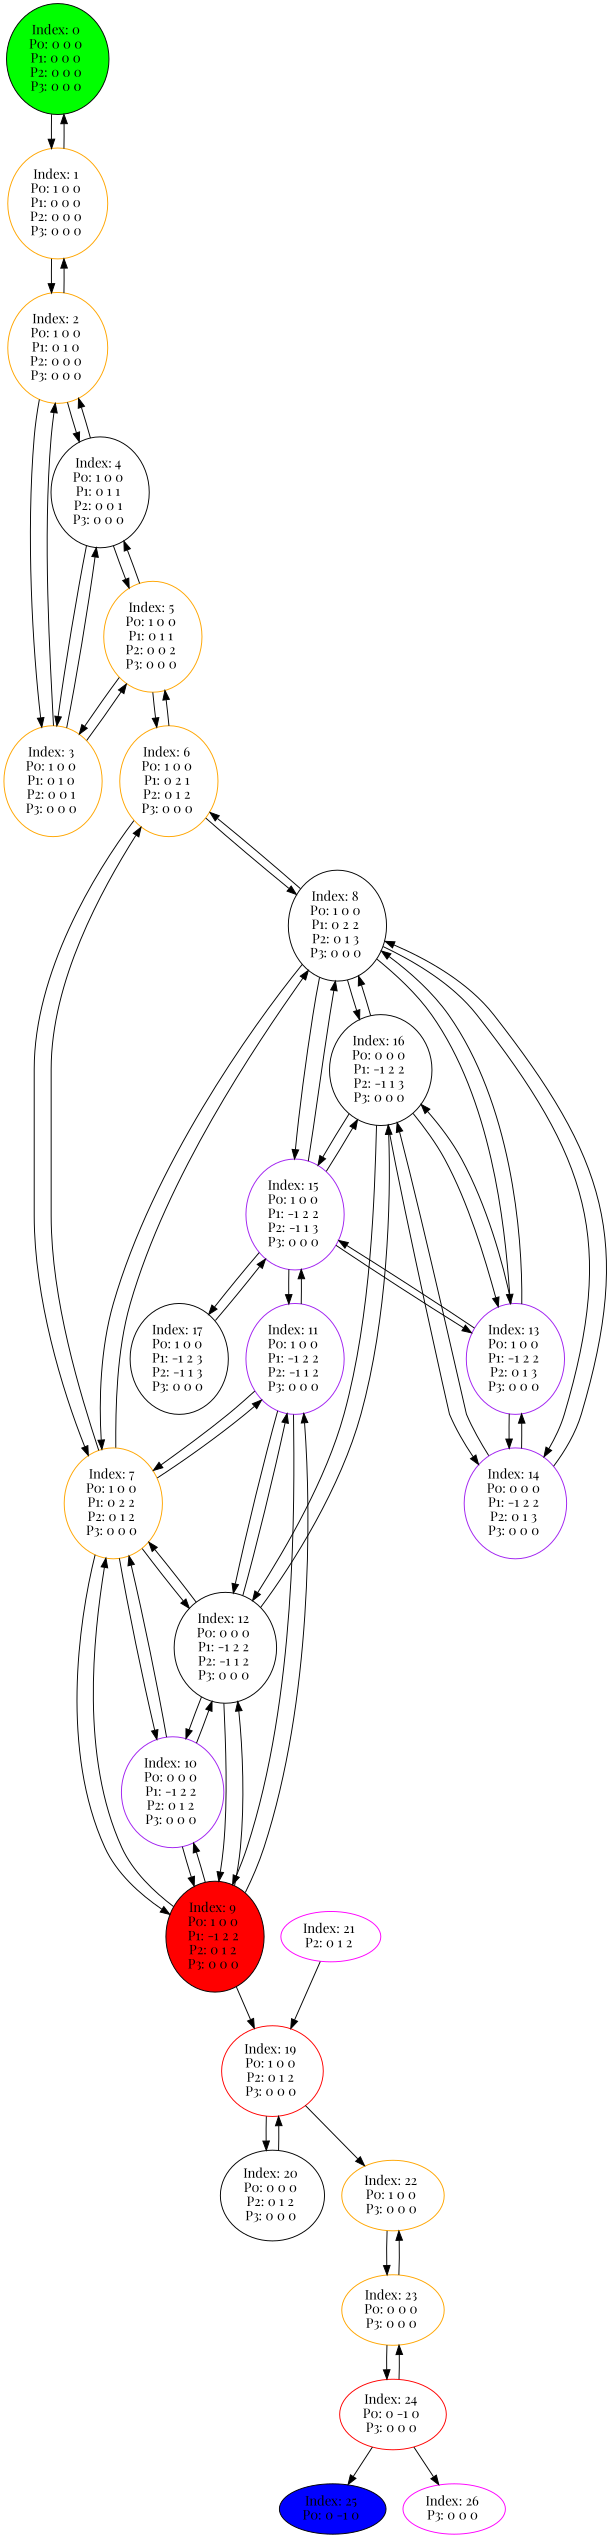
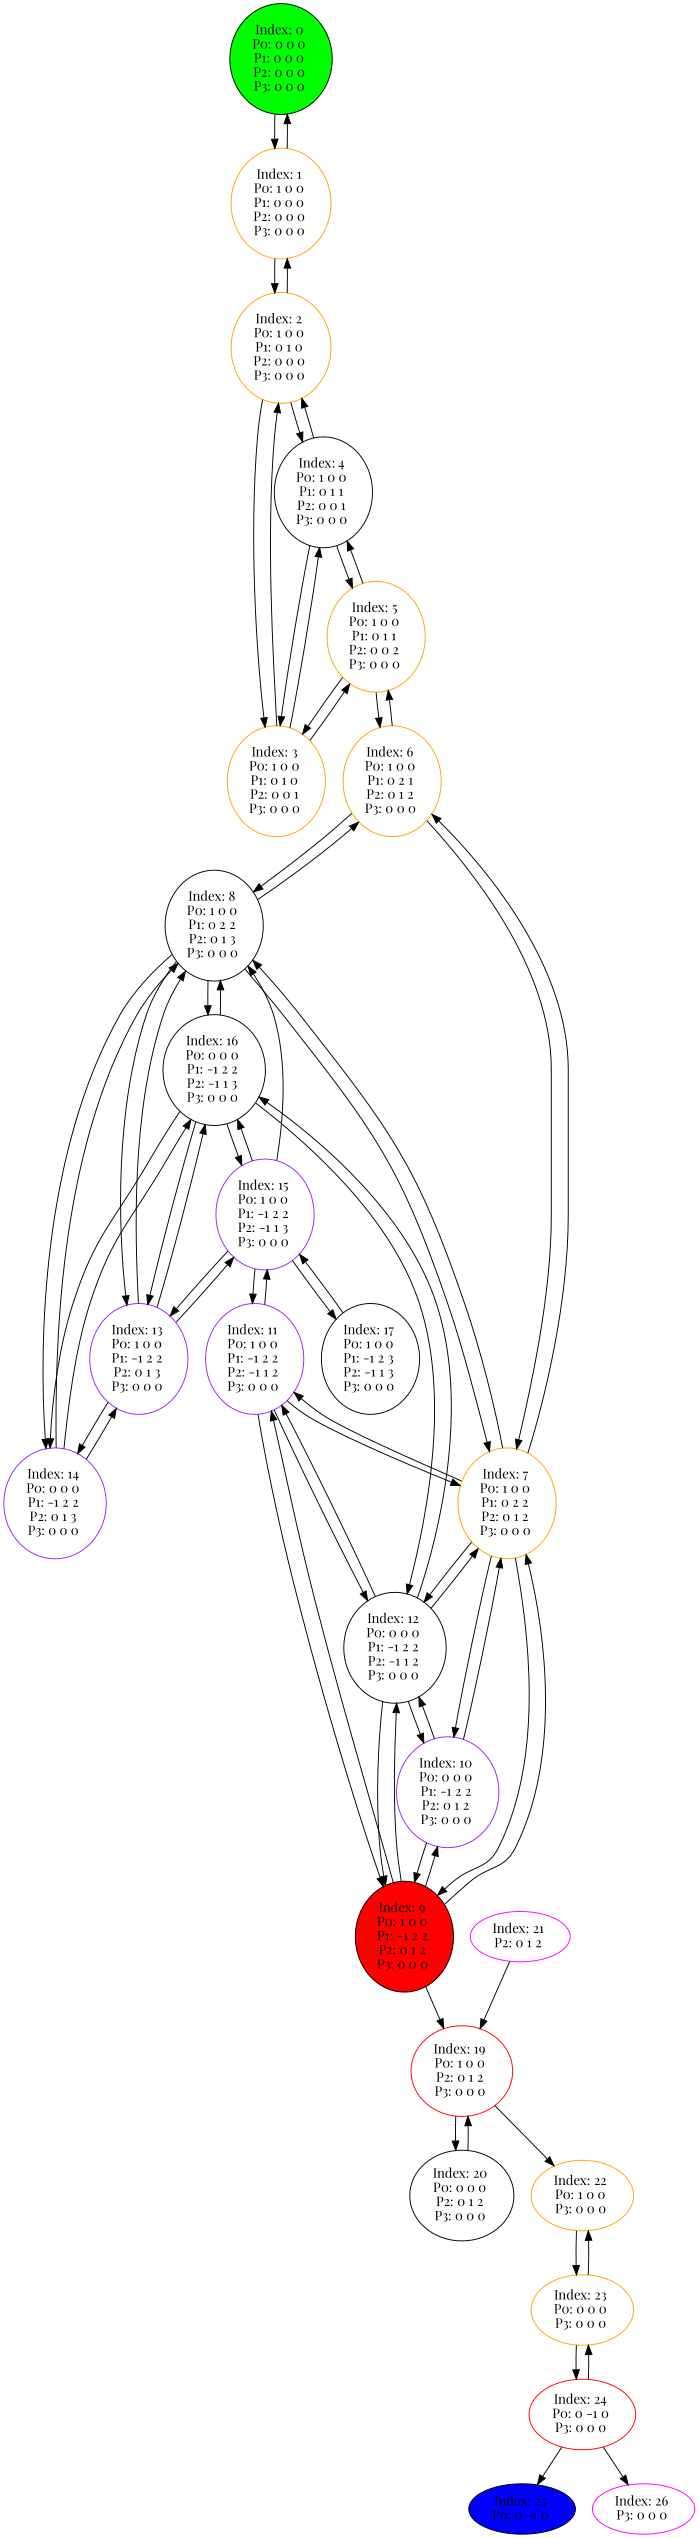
edge "Index: 8 P0: 1 0 0 P1: 0 2 2 P2: 0 1 3 P3: 0 0 0" -> "Index: 15 P0: 1 0 0 P1: -1 2 2 P2: -1 1 3 P3: 0 0 0": removed
